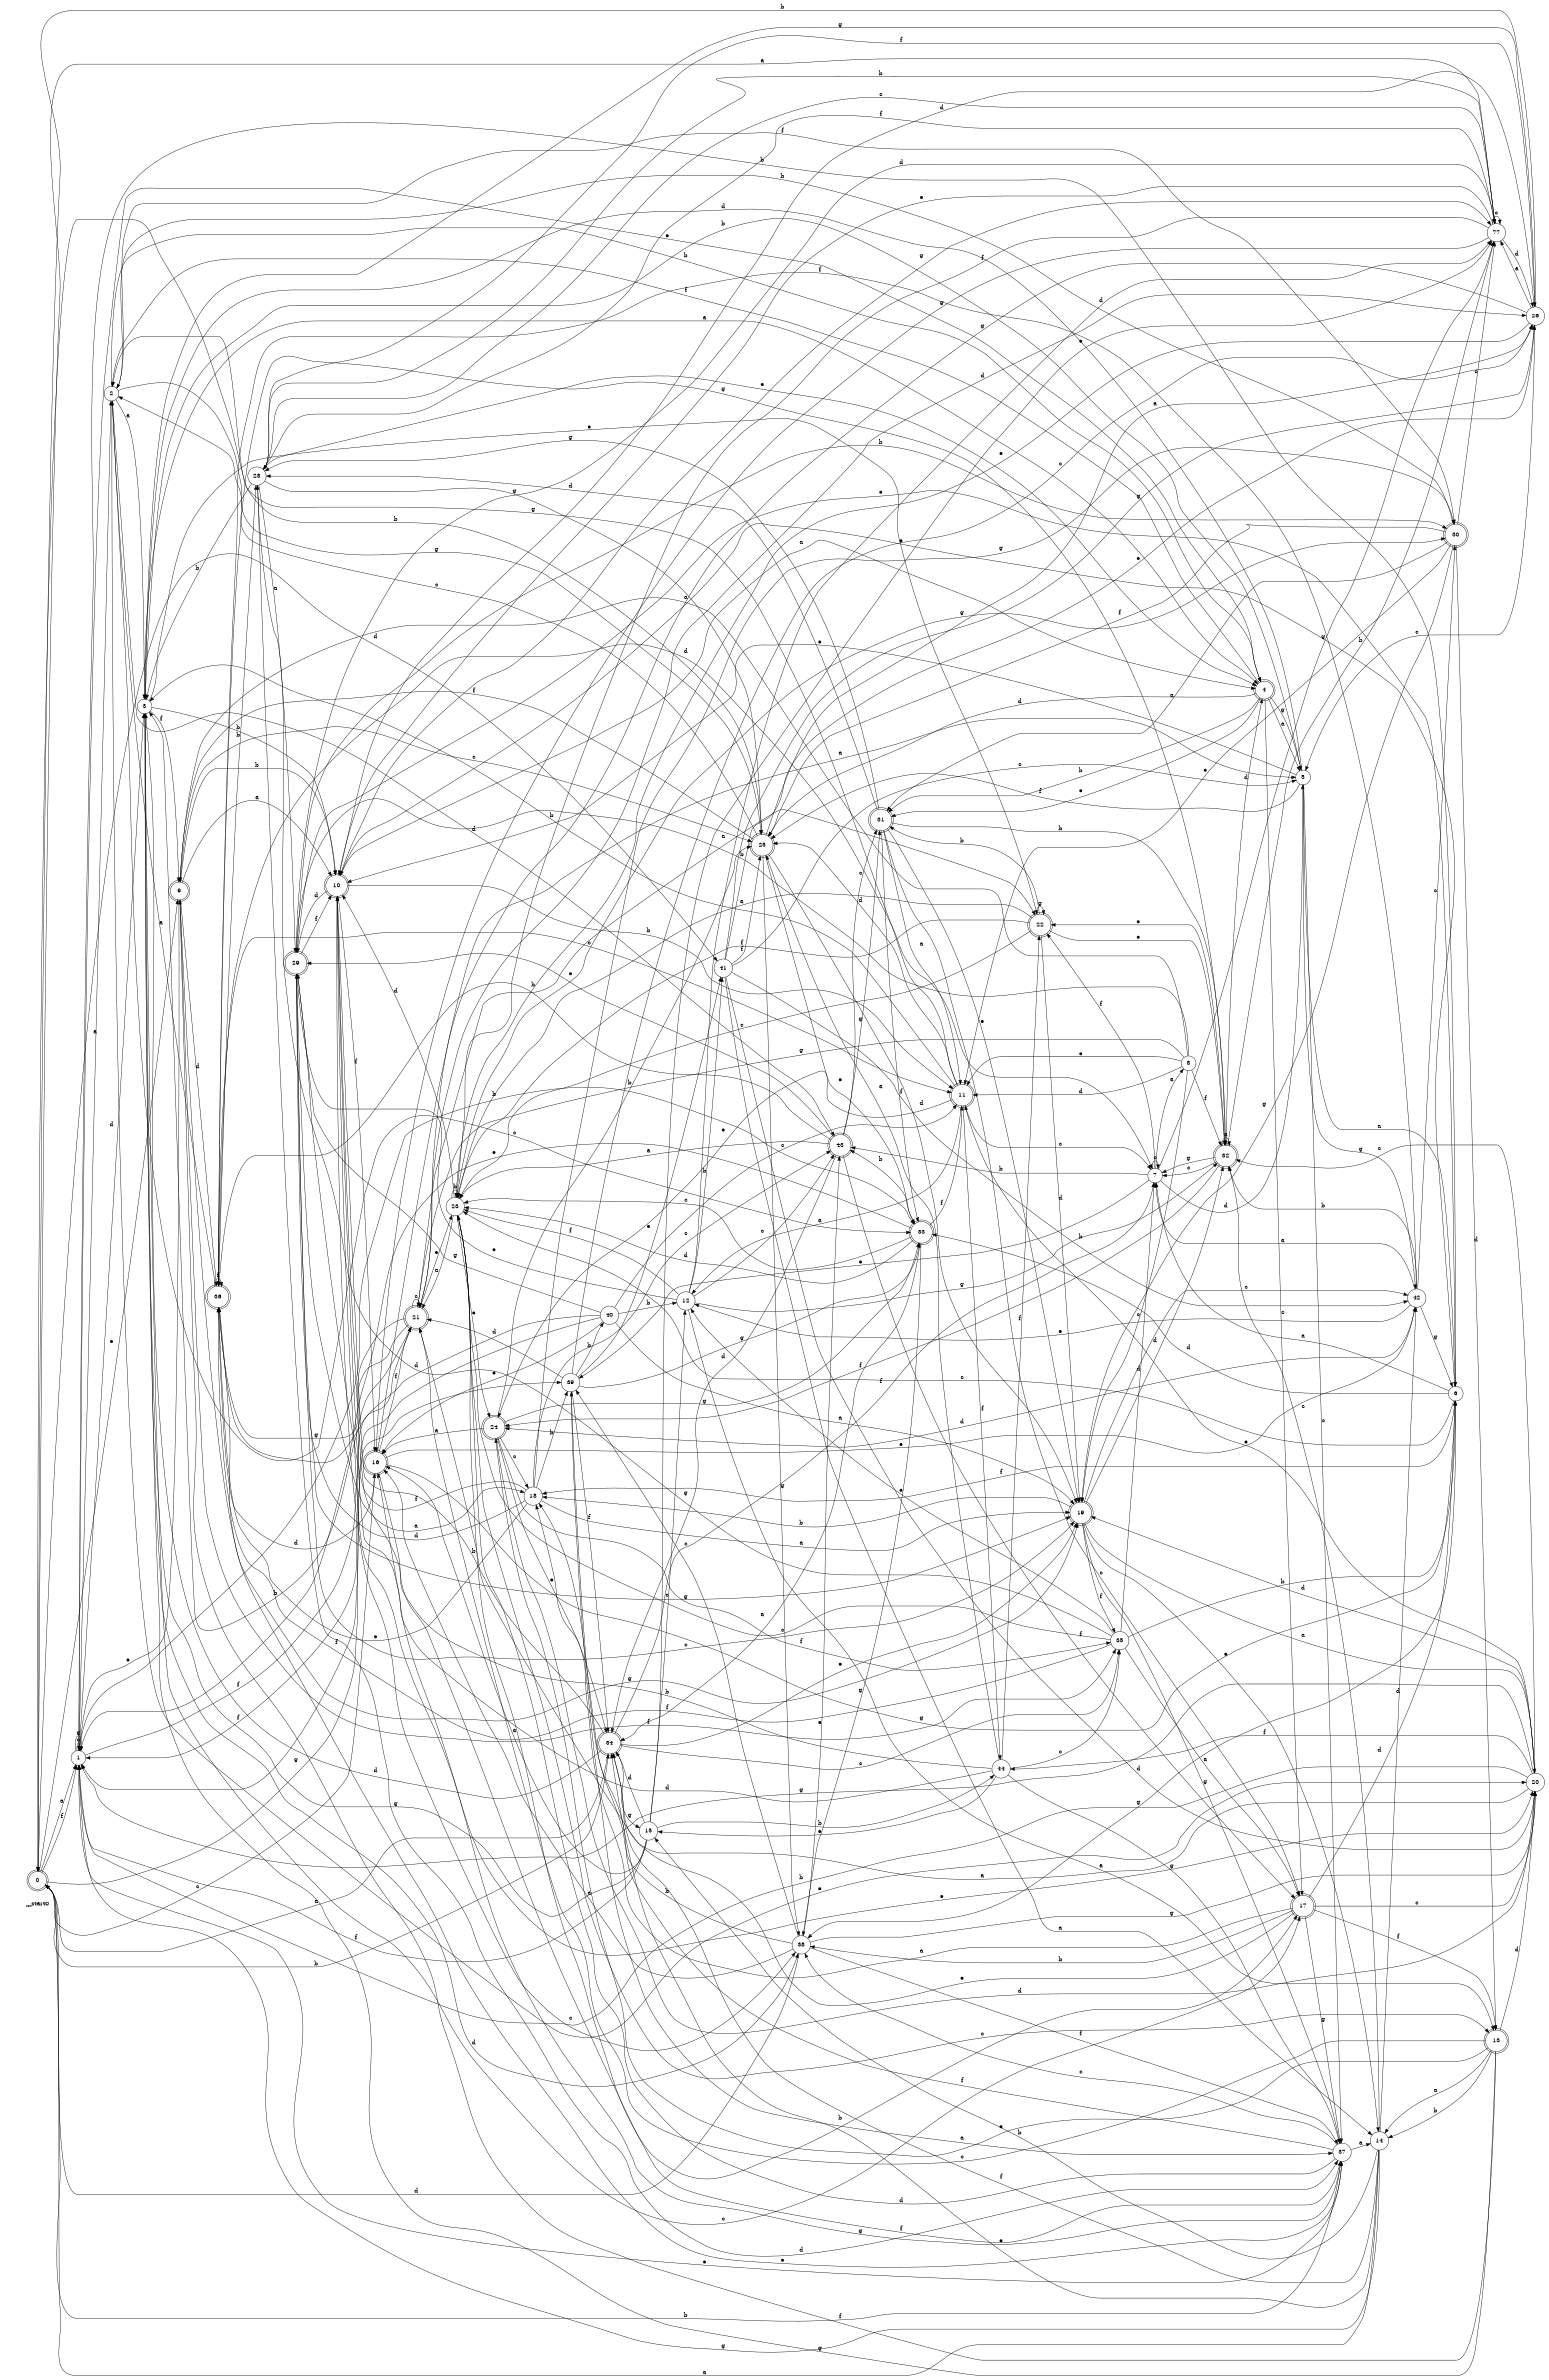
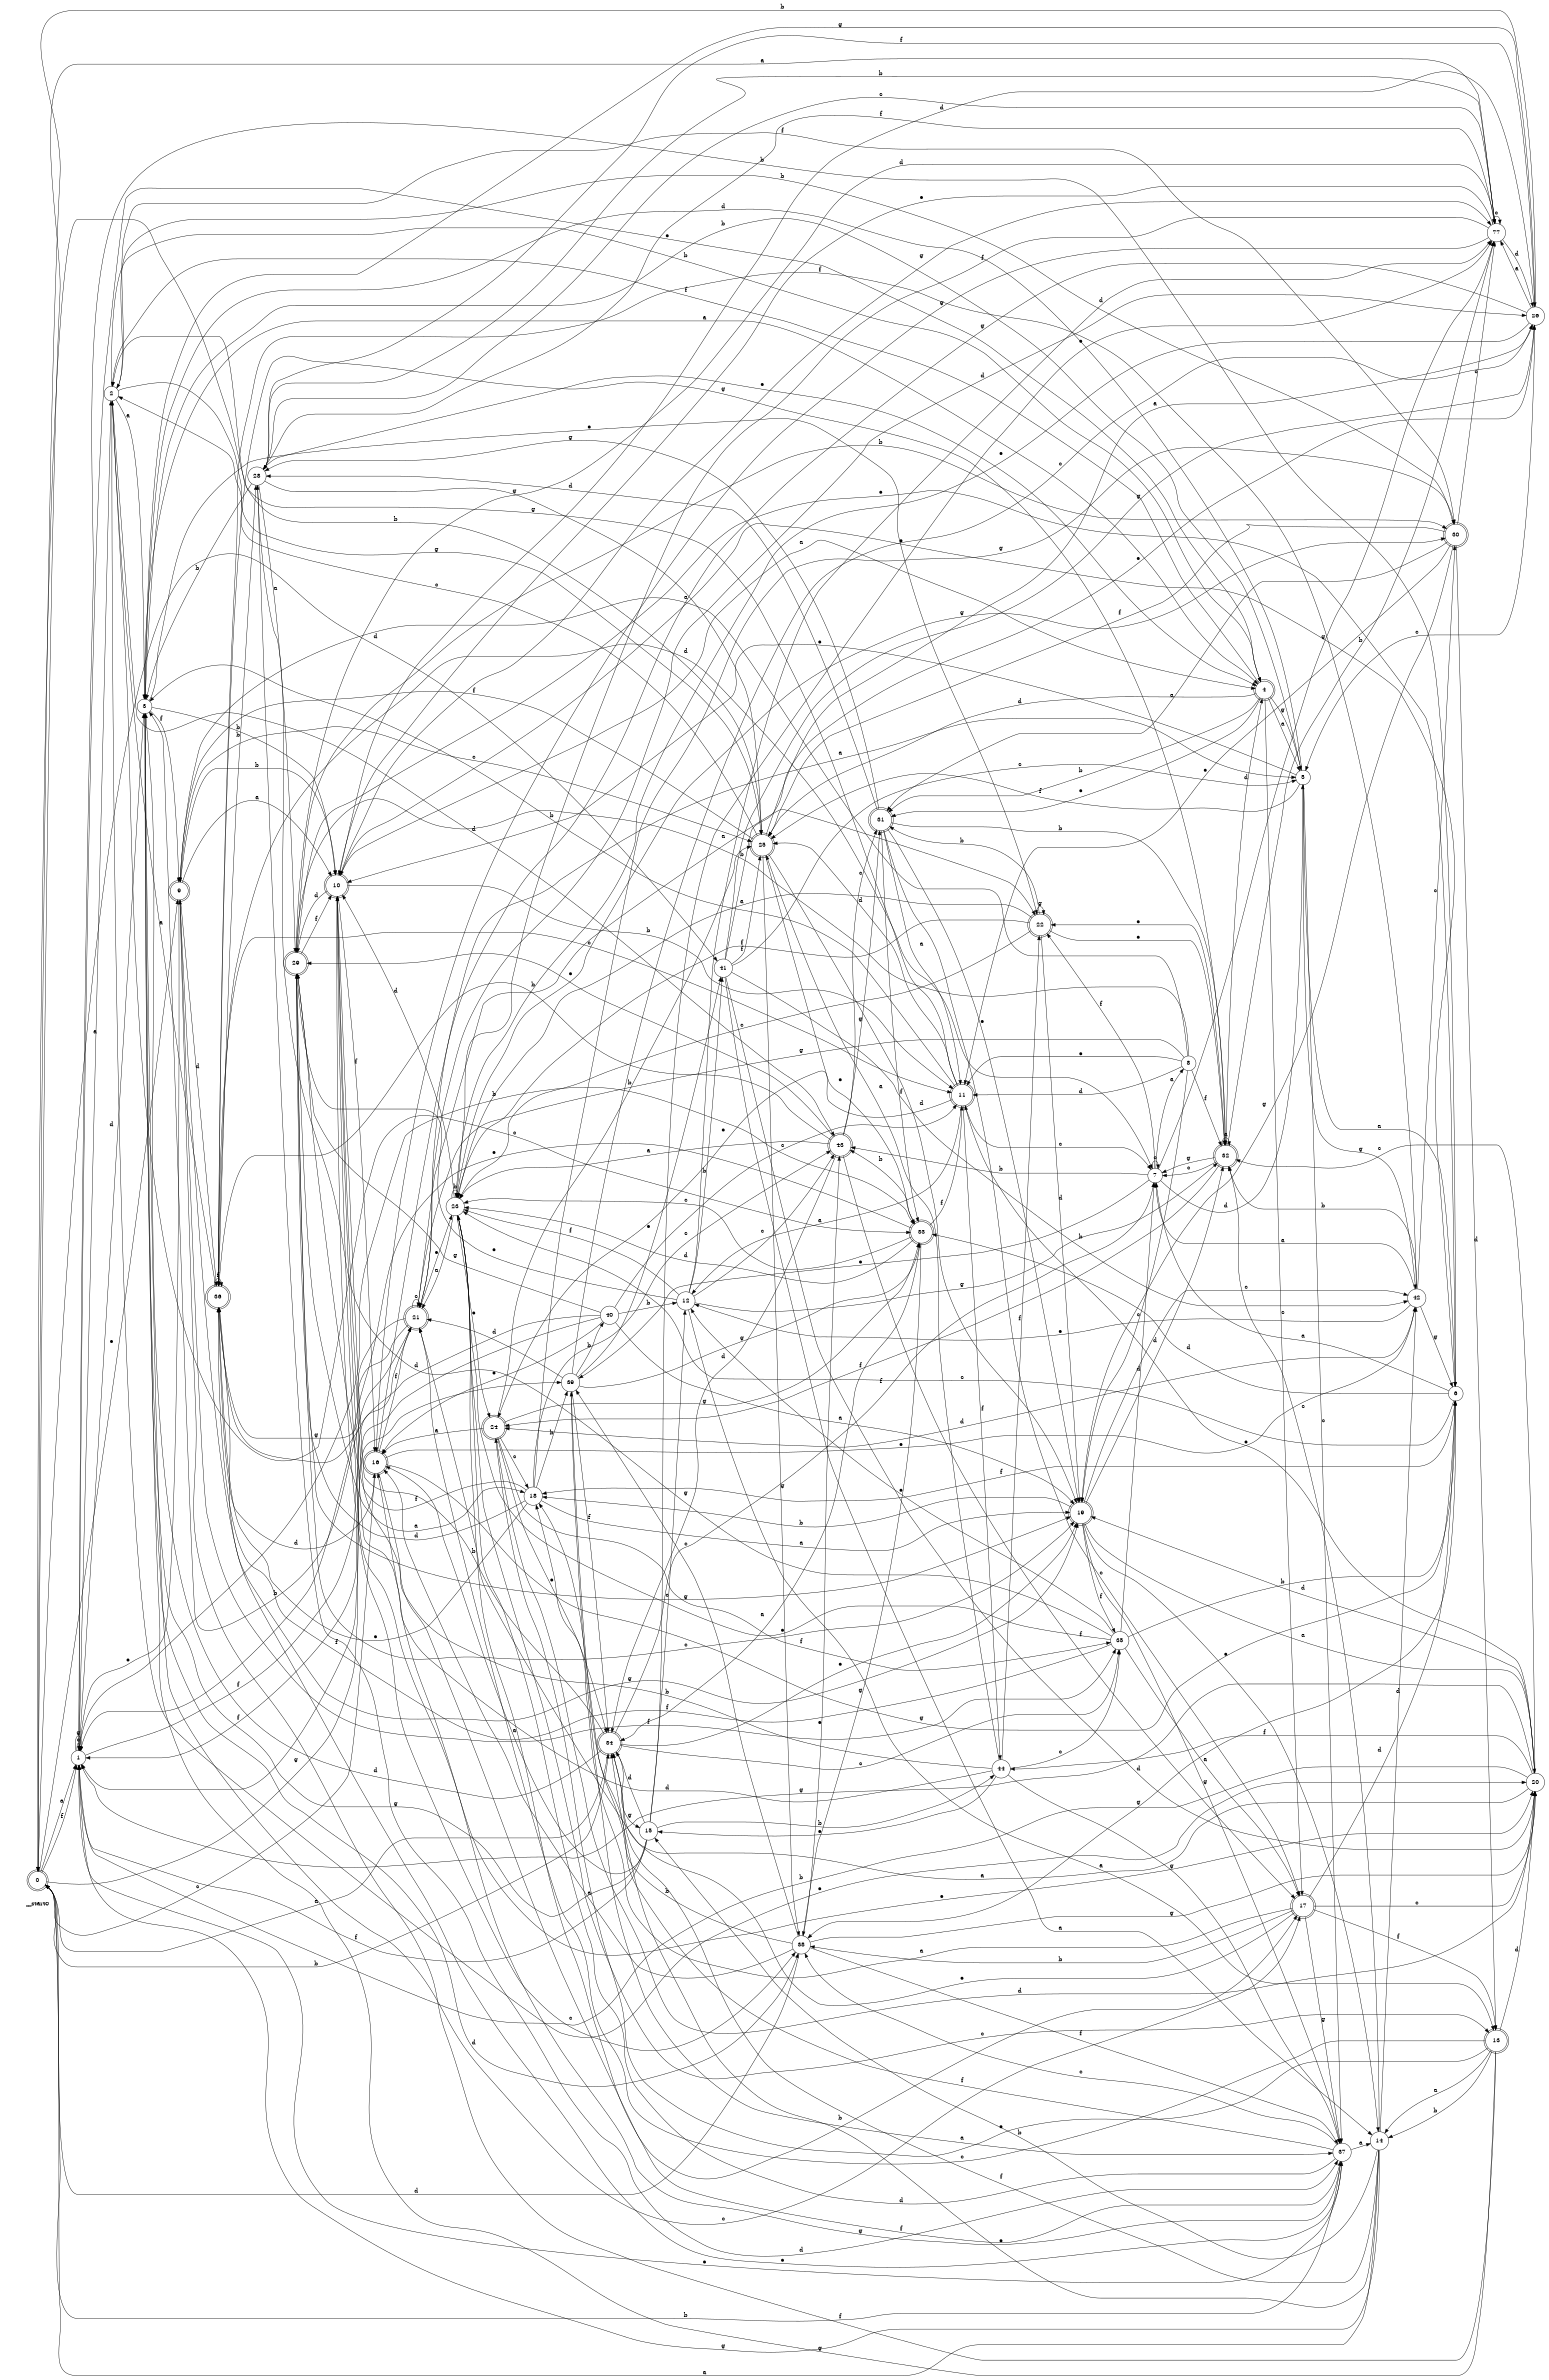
edge "35" -> "23": label "c" -> "e"
